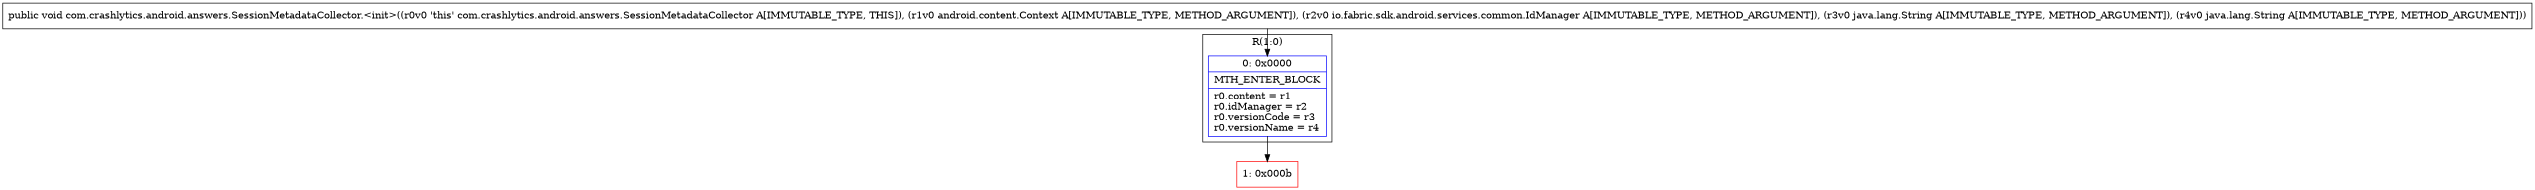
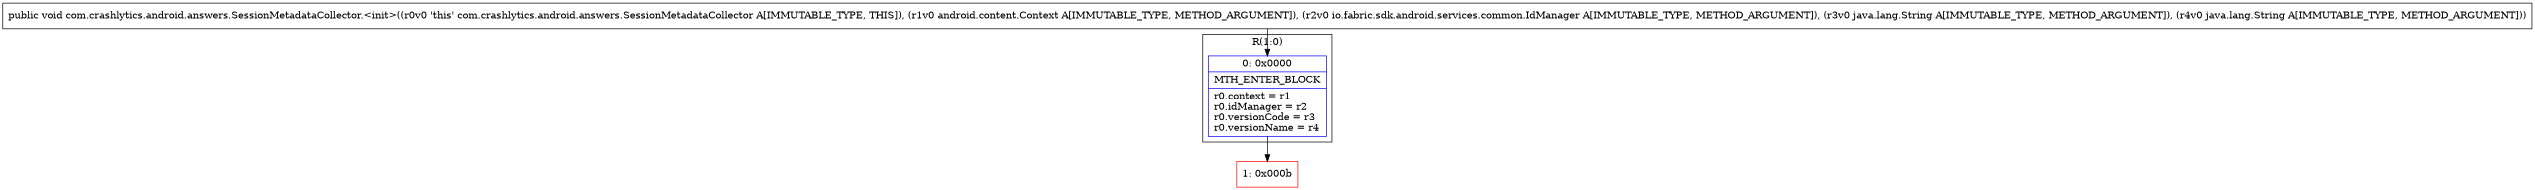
node "0: 0x0000": text "r0.content = r1" -> "r0.context = r1"
